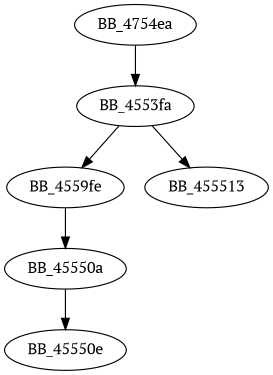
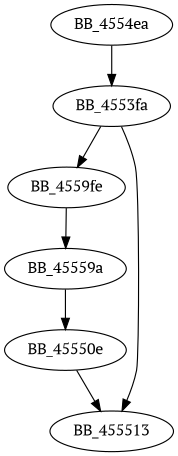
node "BB_4754ea": label "BB_4754ea" -> "BB_4554ea"
node "BB_45550a": label "BB_45550a" -> "BB_45559a"
edge "BB_45550e" -> "BB_455513": added
